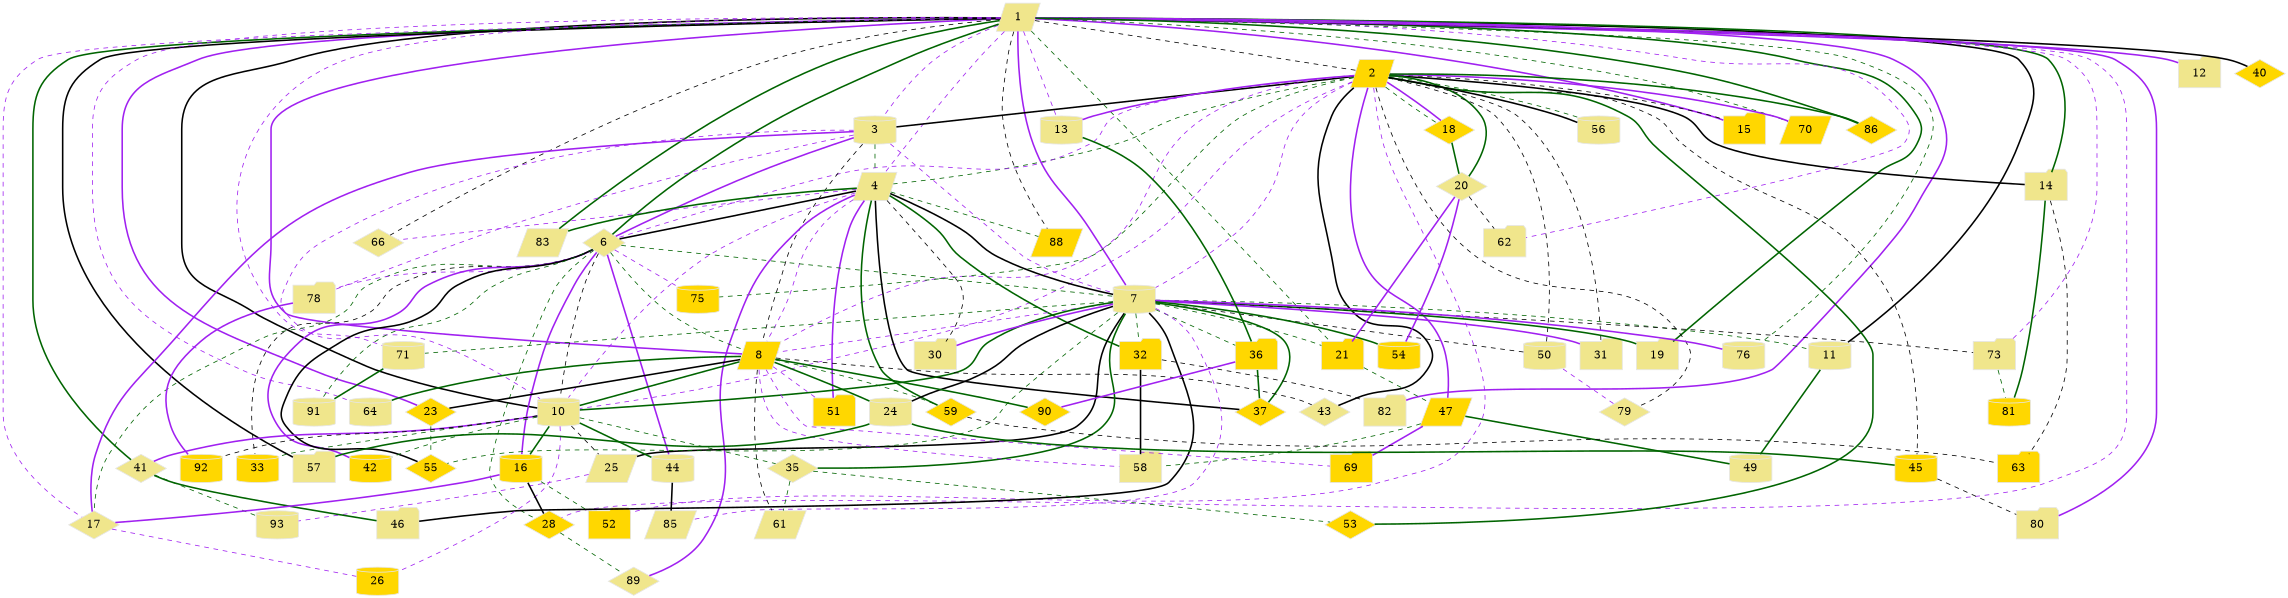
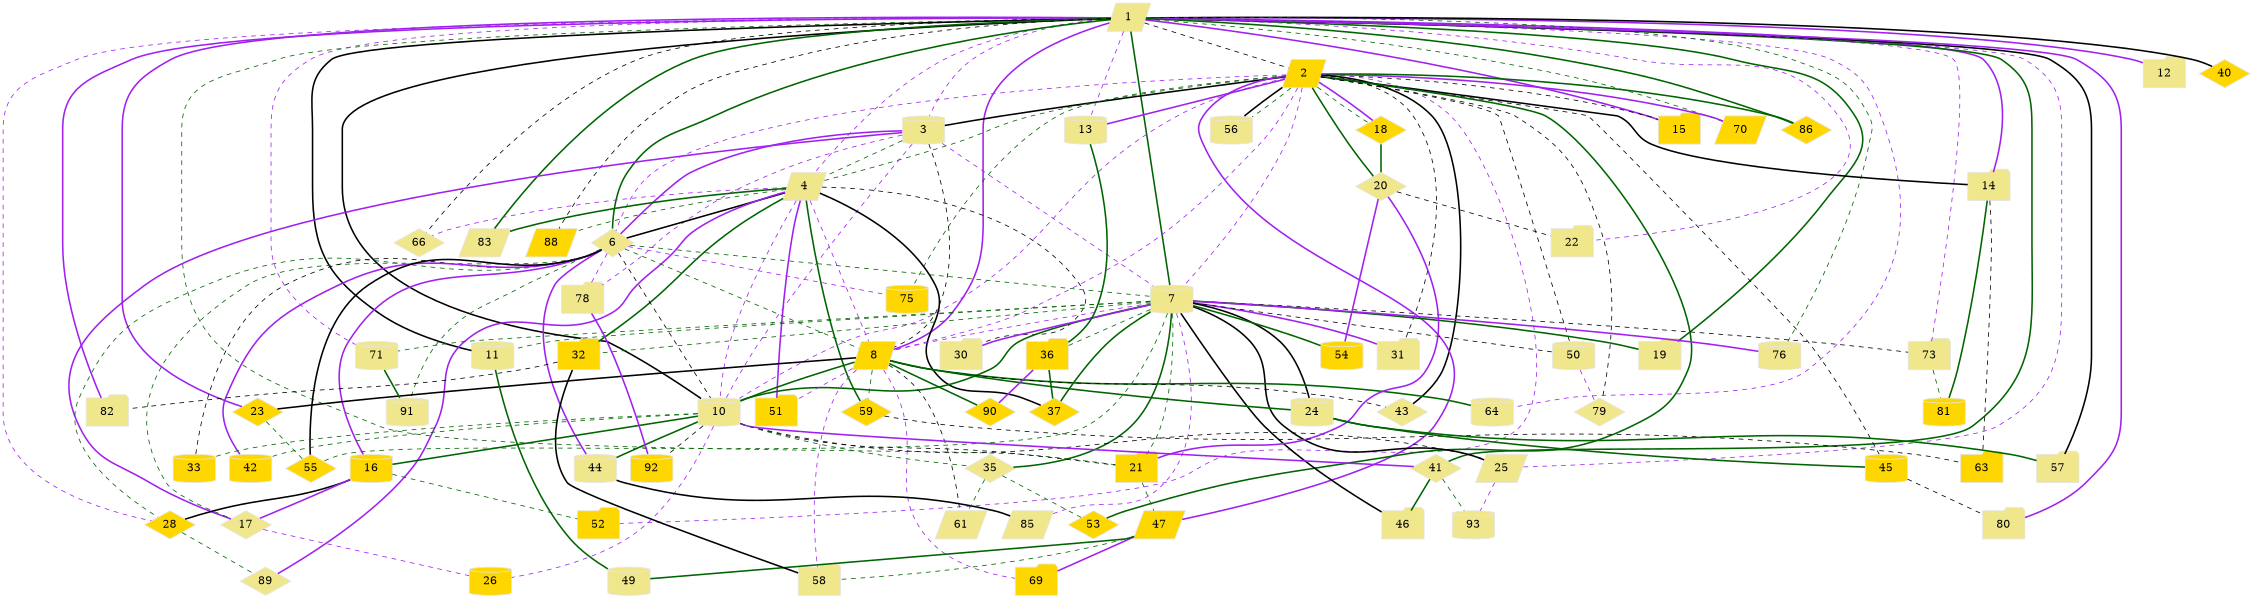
edge "1" -- "14": color darkgreen -> purple
edge "1" -- "17": now "1" -- "25"
edge "1" -- "7": color purple -> darkgreen
node "62": label "62" -> "22"
edge "4" -- "7": removed
edge "10" -- "21": added
